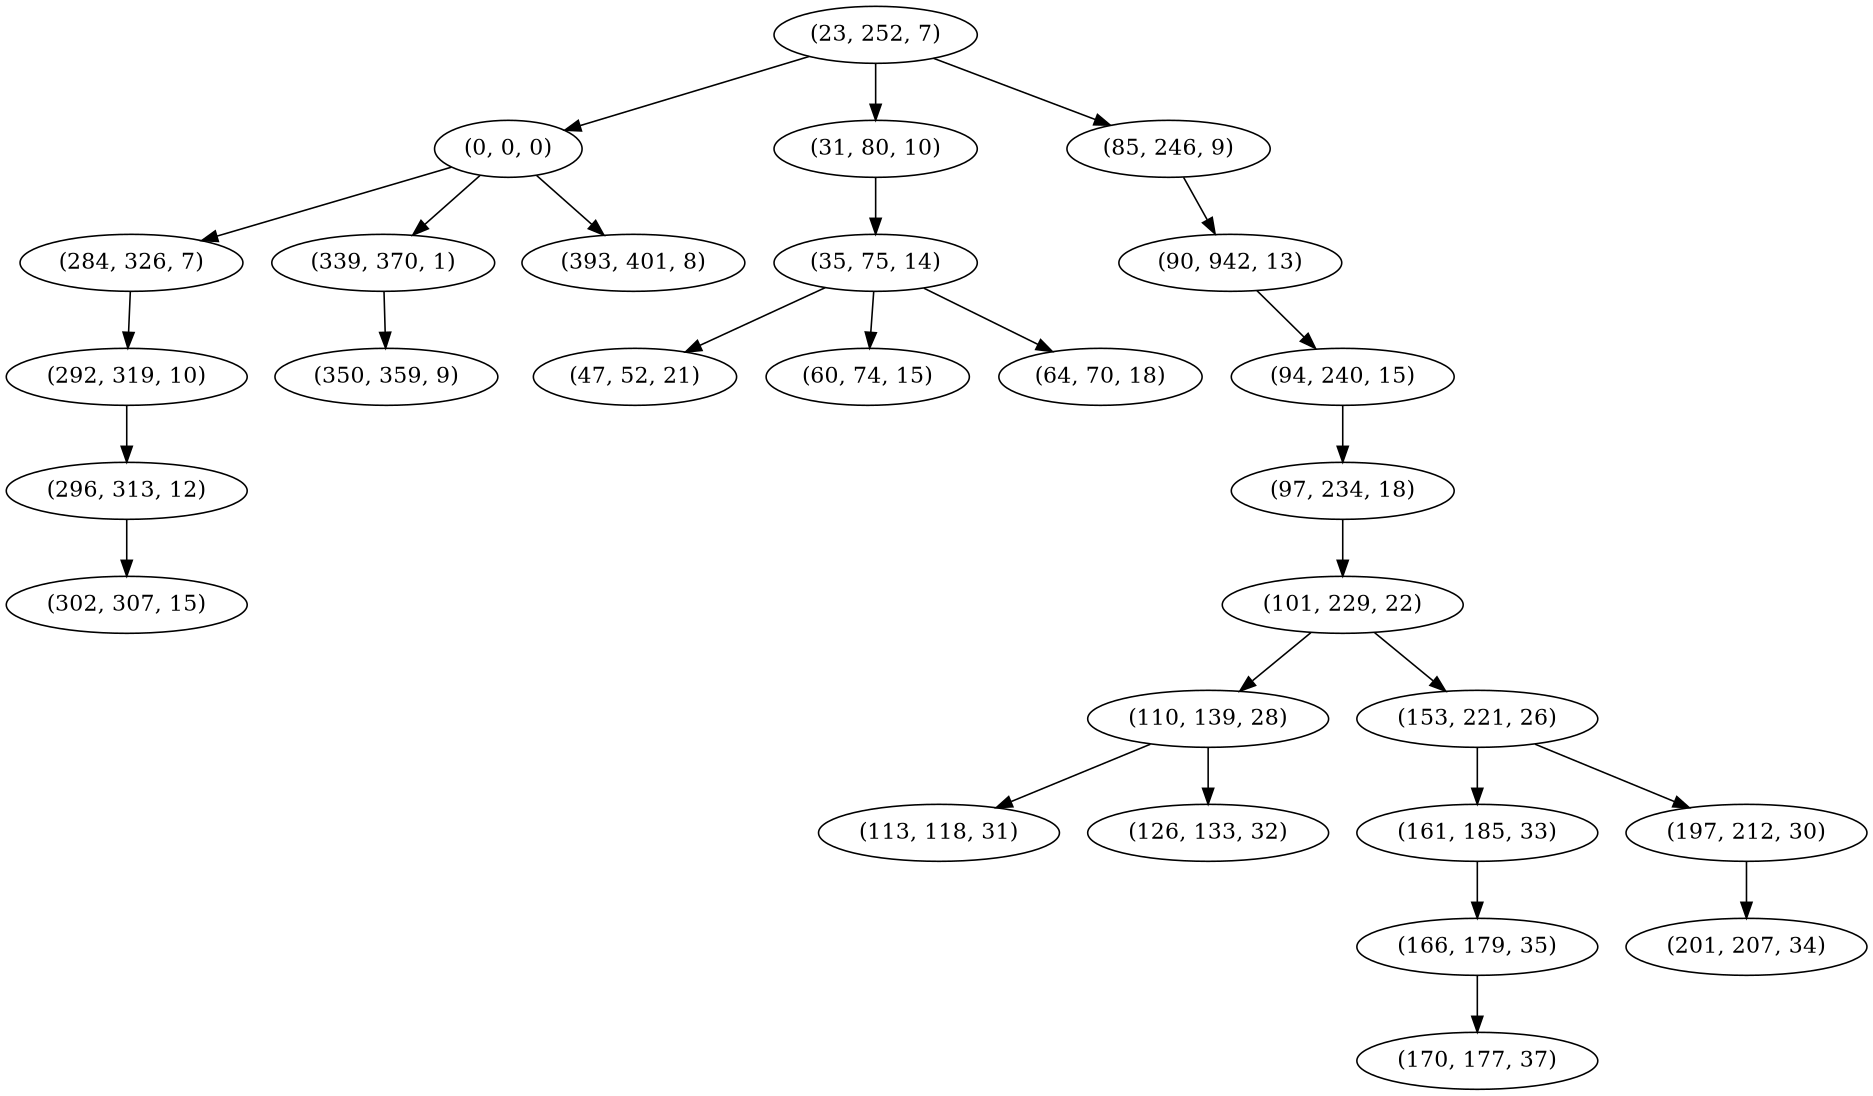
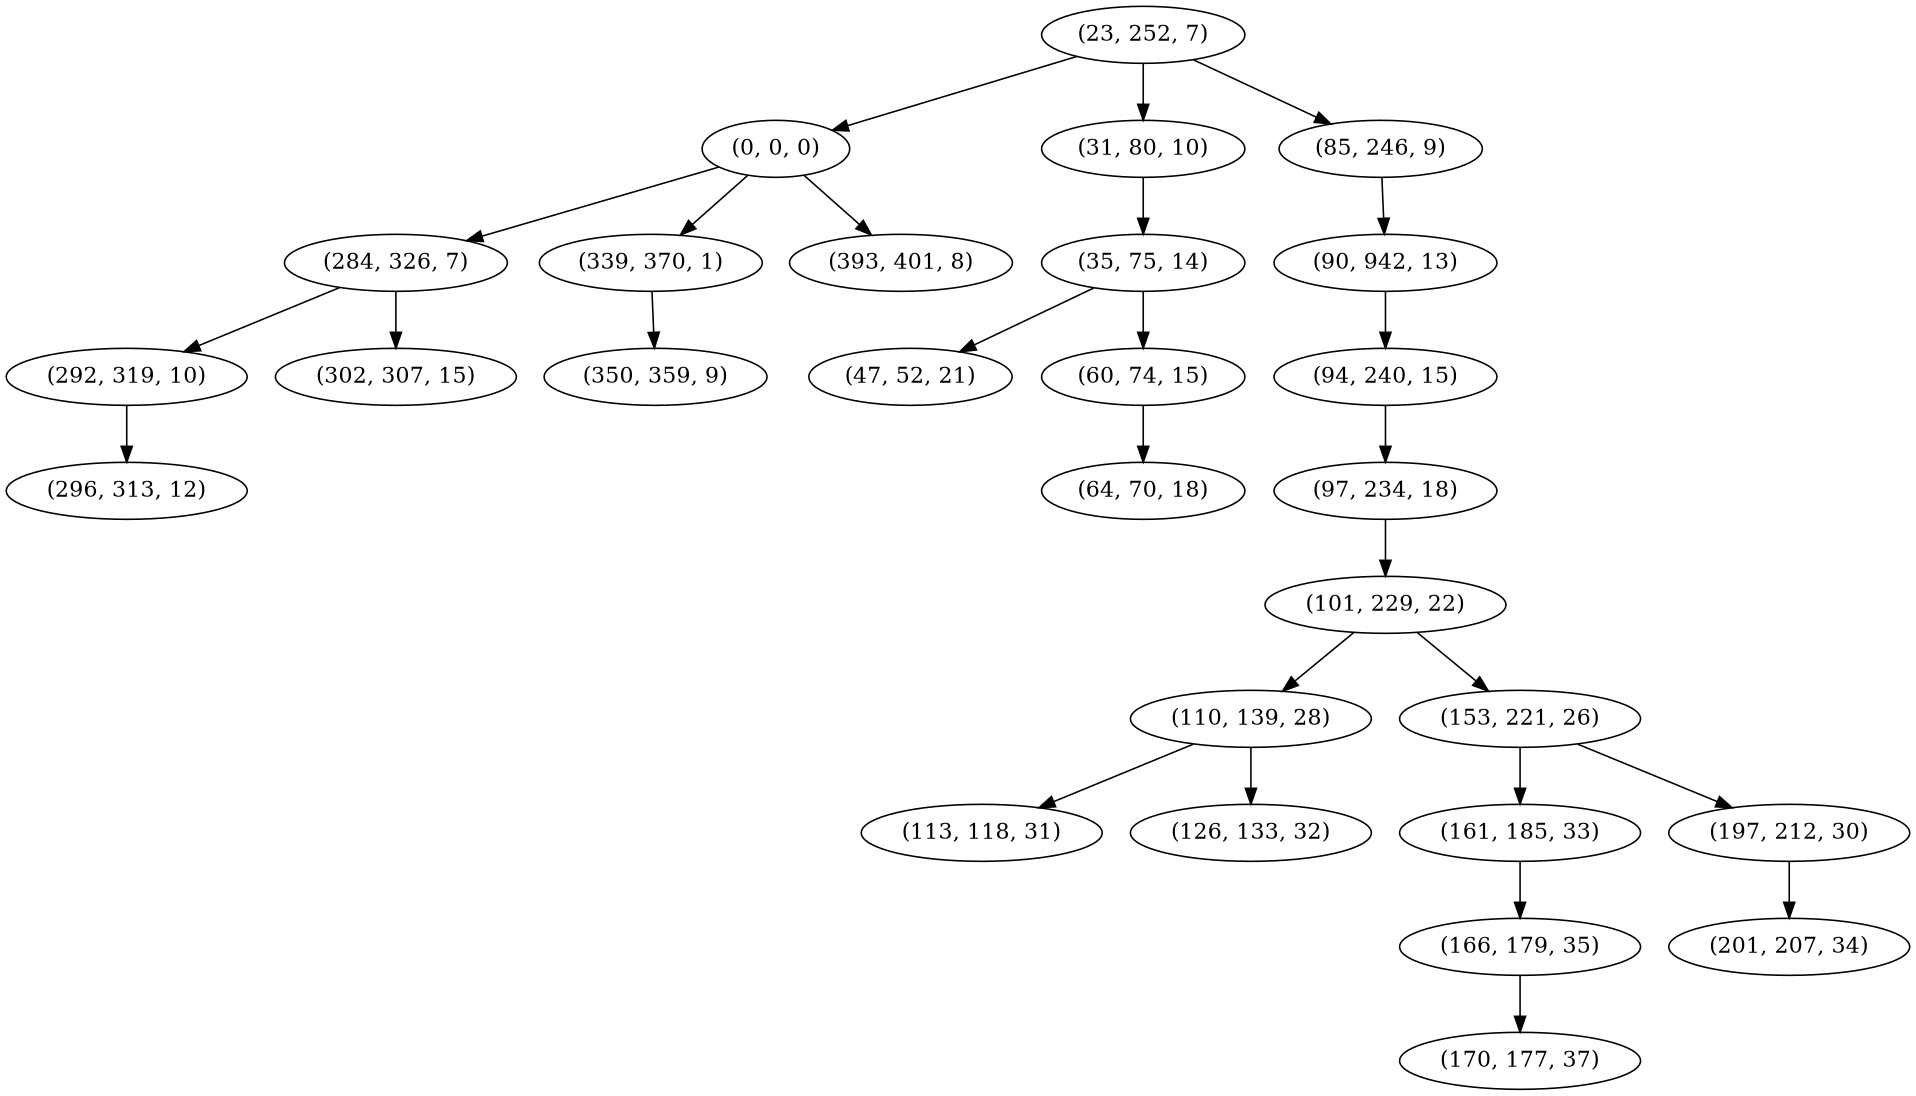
edge "(35, 75, 14)" -> "(64, 70, 18)": now "(60, 74, 15)" -> "(64, 70, 18)"
edge "(296, 313, 12)" -> "(302, 307, 15)": now "(284, 326, 7)" -> "(302, 307, 15)"
